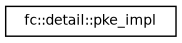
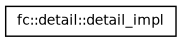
node "fc::detail::pke_impl": label "fc::detail::pke_impl" -> "fc::detail::detail_impl"
